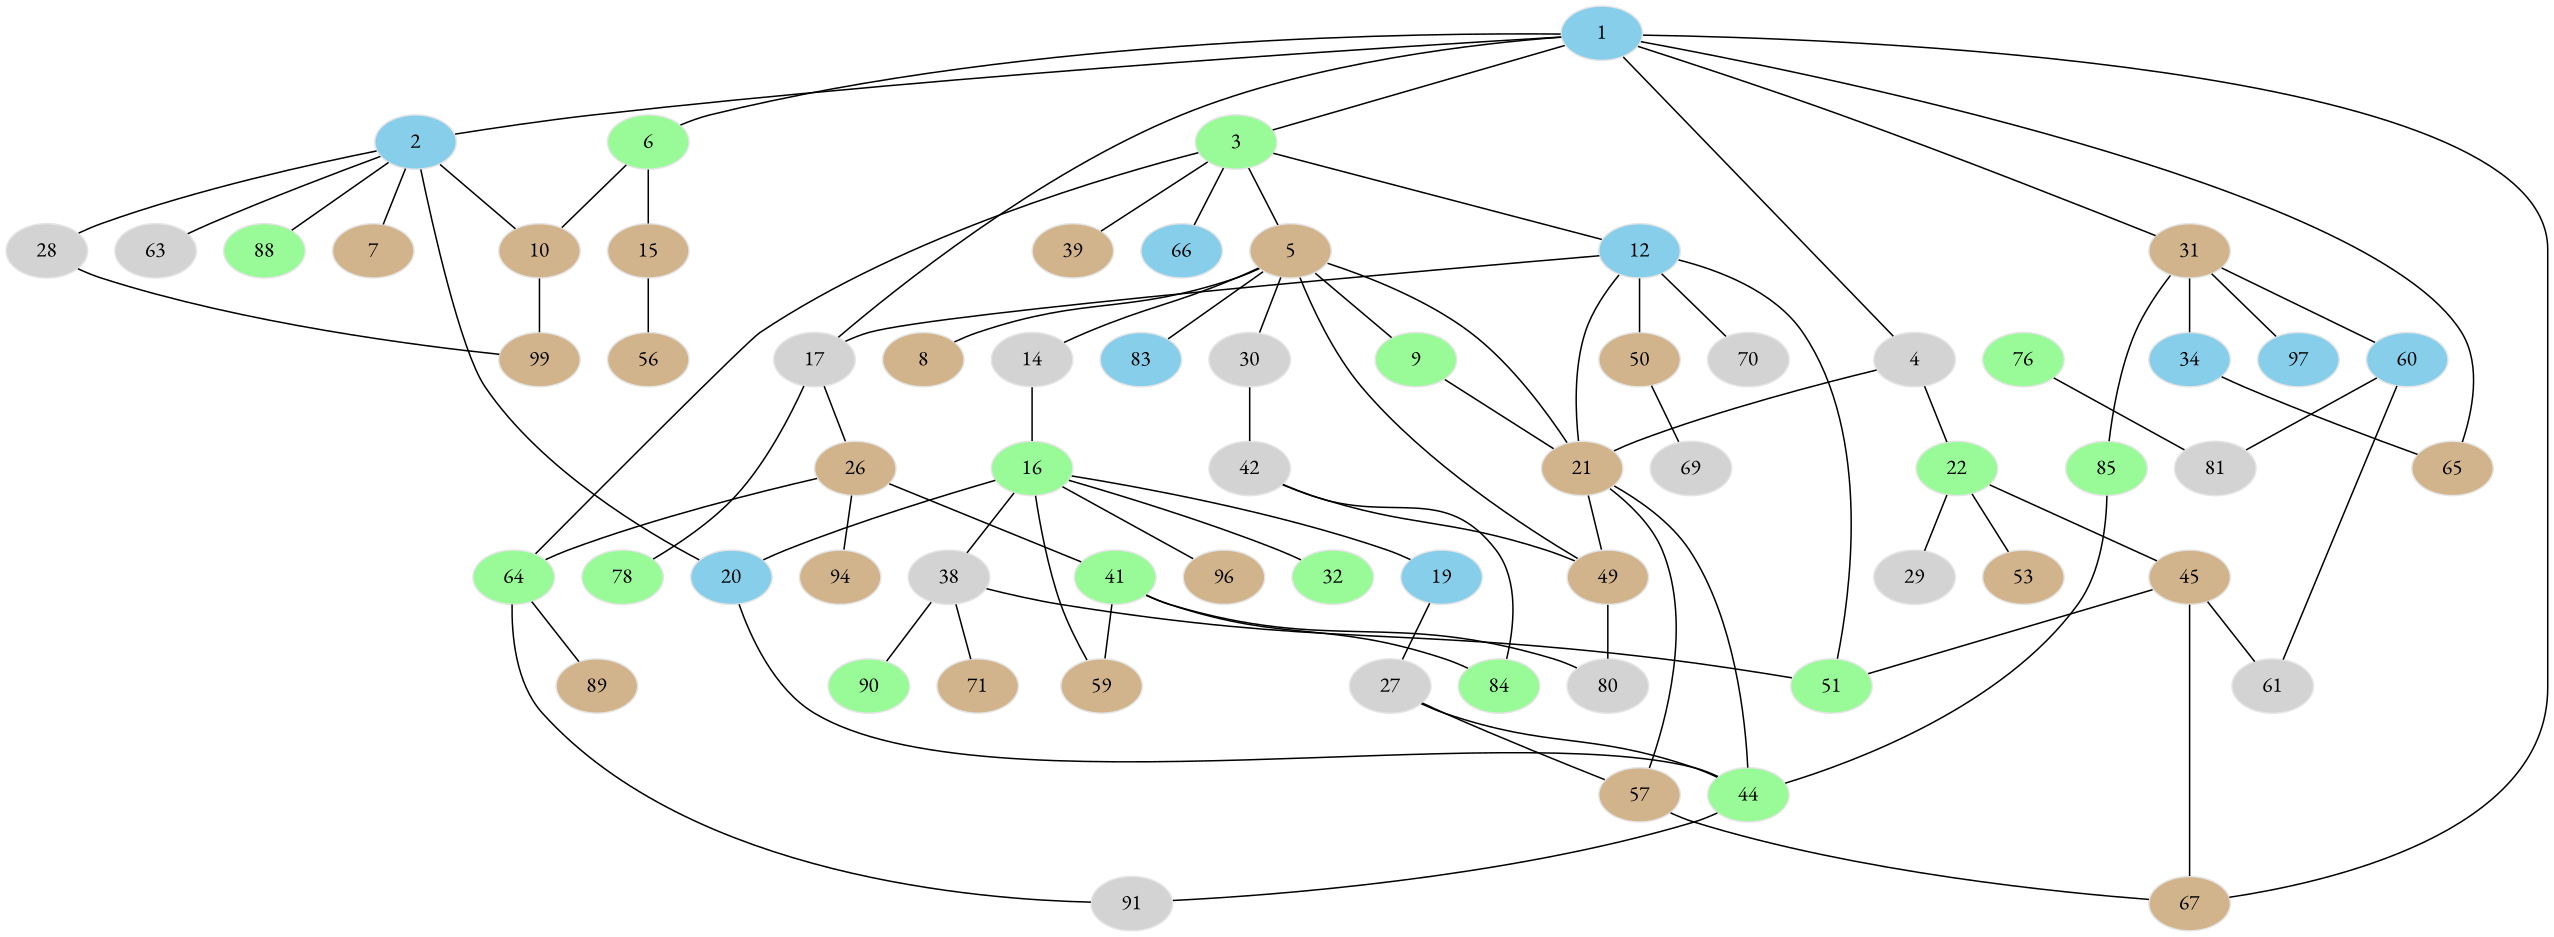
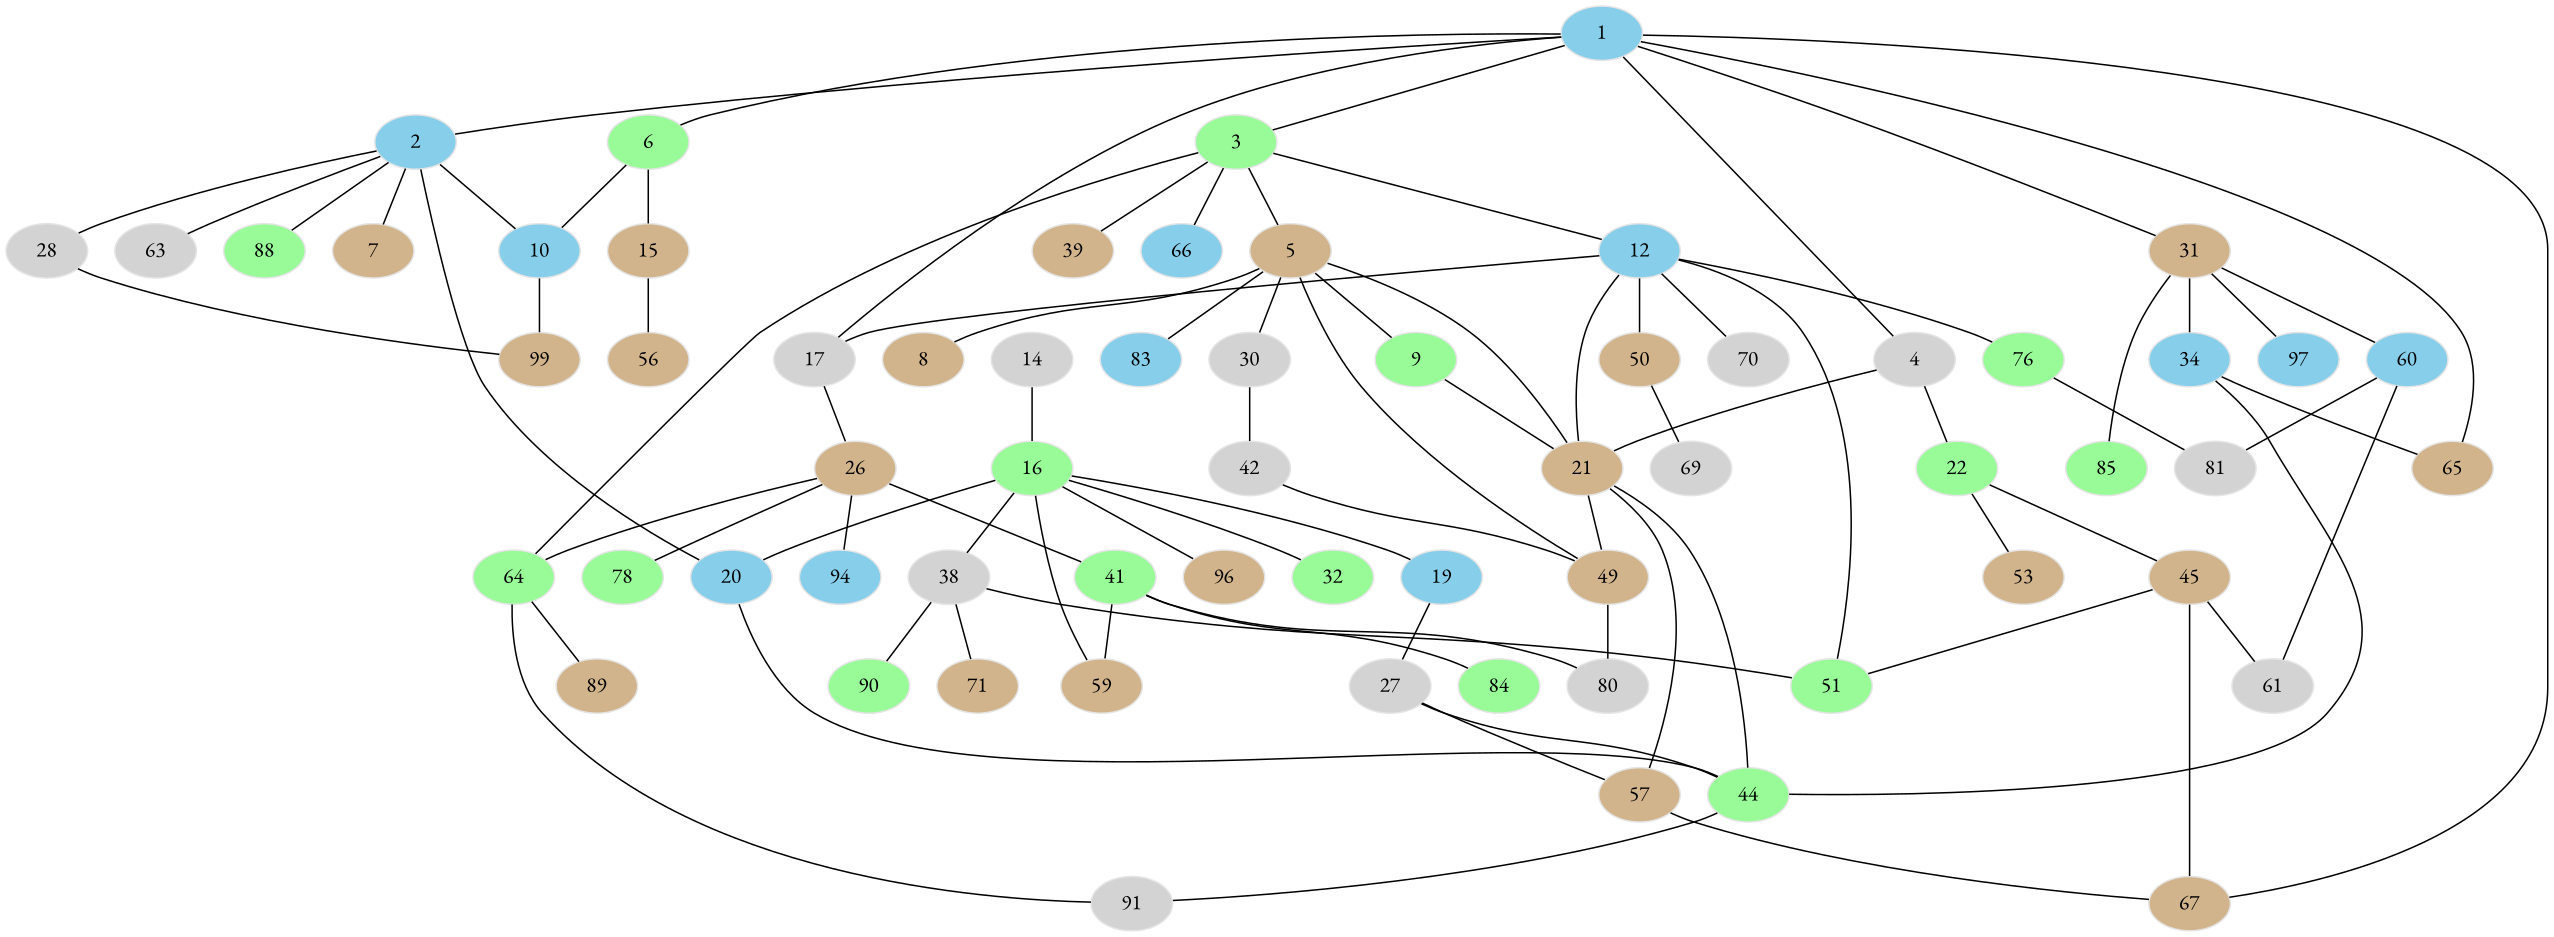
node "10": fillcolor tan -> skyblue
edge "12" -- "76": added
edge "5" -- "14": removed
edge "17" -- "78": now "26" -- "78"
edge "42" -- "84": removed
node "94": fillcolor tan -> skyblue
node "29": removed
edge "85" -- "44": now "34" -- "44"
